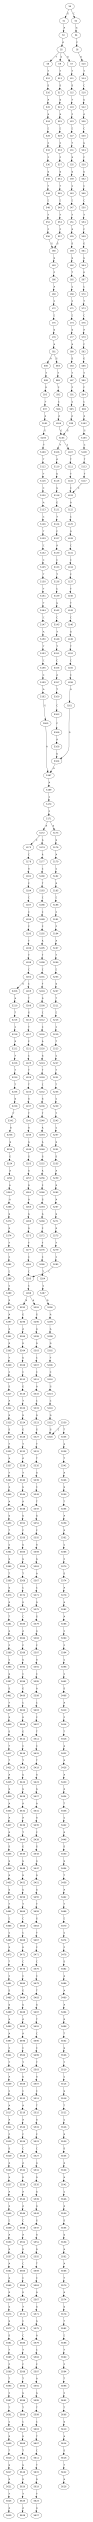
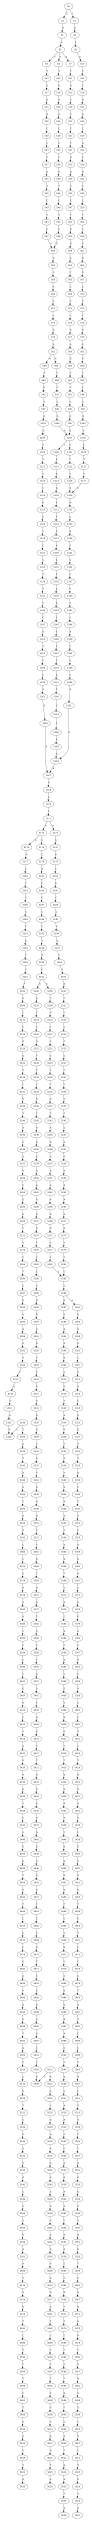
edge "S509" -> "S513": reversed
